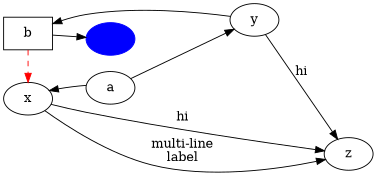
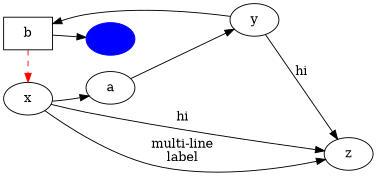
edge "a" -> "x": reversed
